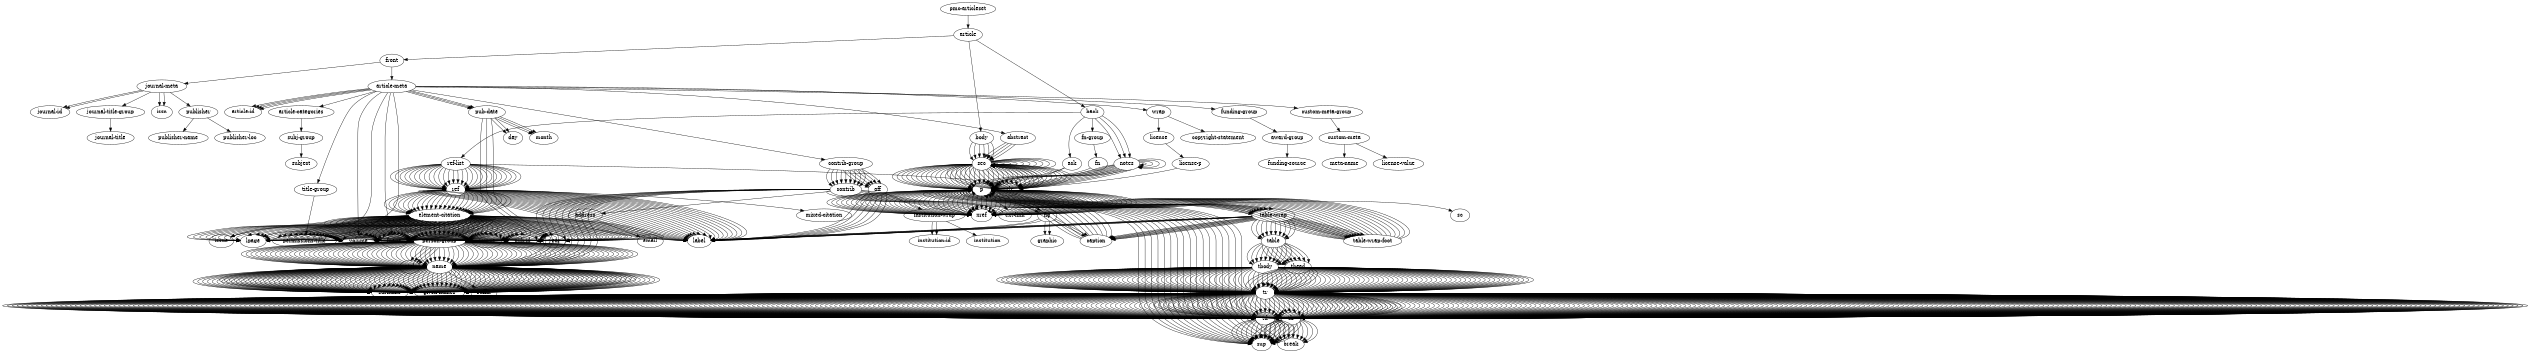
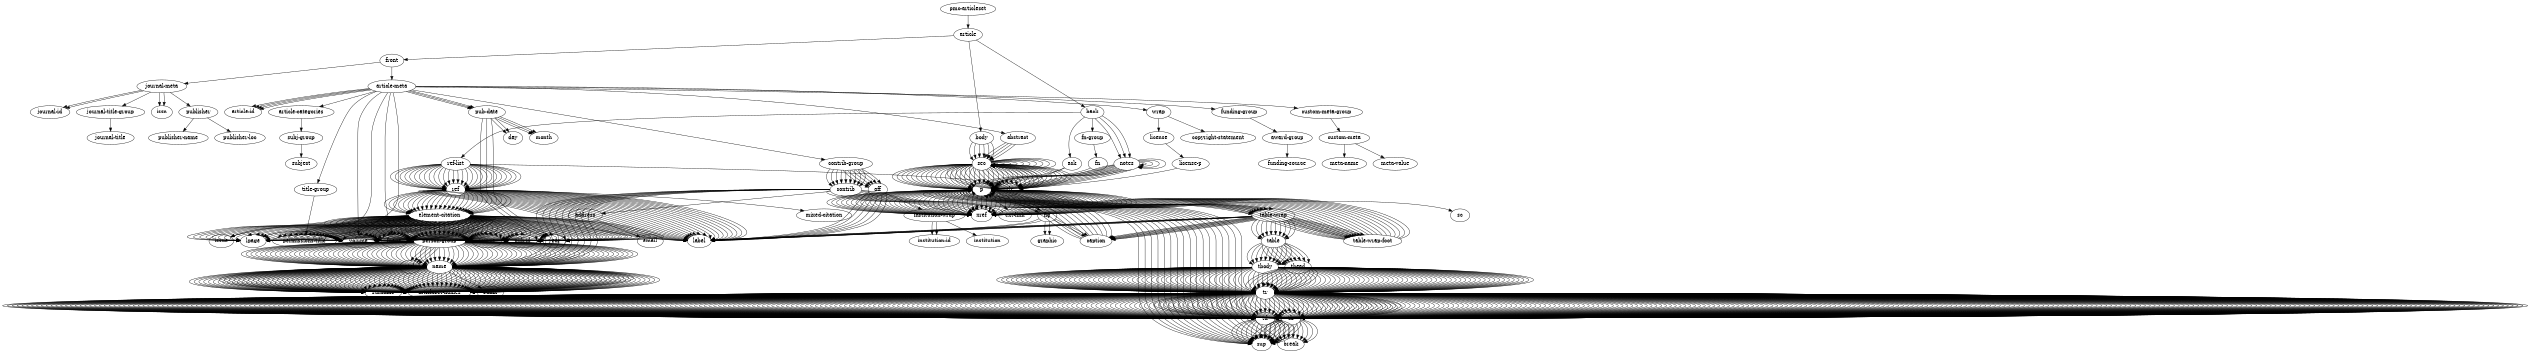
node "license-value": label "license-value" -> "meta-value"
node "given-names": label "given-names" -> "articleset-names"
